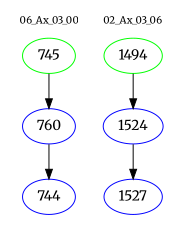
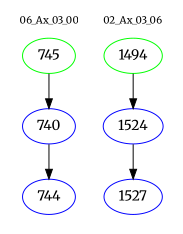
node "760": label "760" -> "740"
